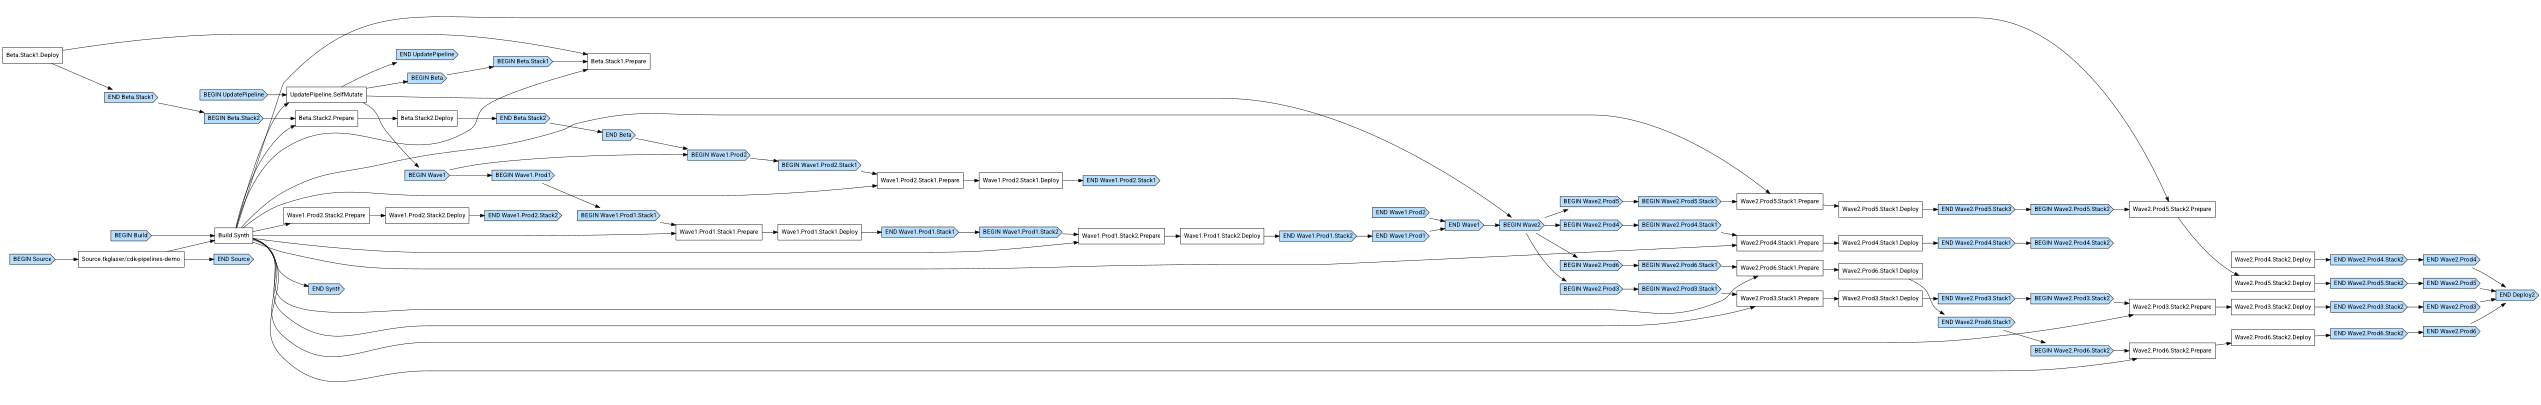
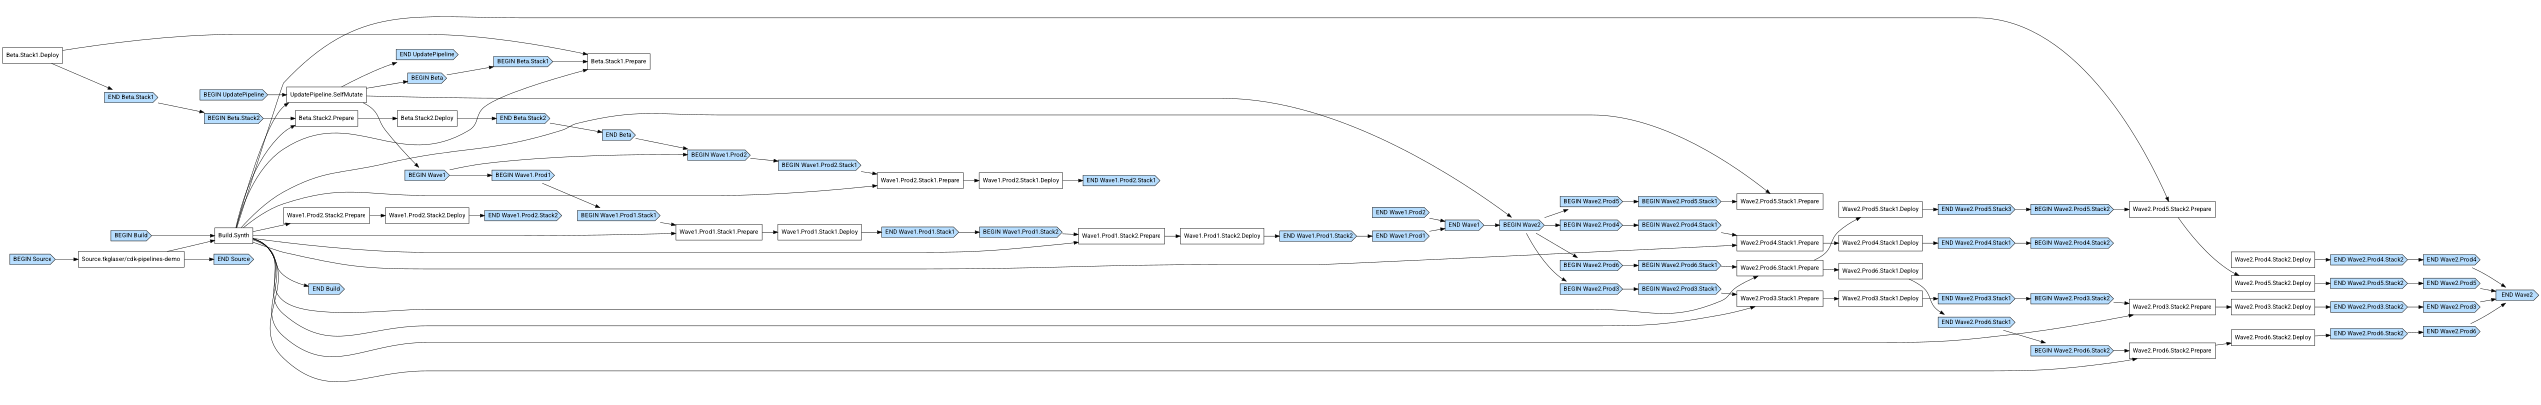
edge "Wave2.Prod5.Stack1.Prepare" -> "Wave2.Prod5.Stack1.Deploy": now "Wave2.Prod6.Stack1.Prepare" -> "Wave2.Prod5.Stack1.Deploy"
node "END Synth": label "END Synth" -> "END Build"
node "END Deploy2": label "END Deploy2" -> "END Wave2"
